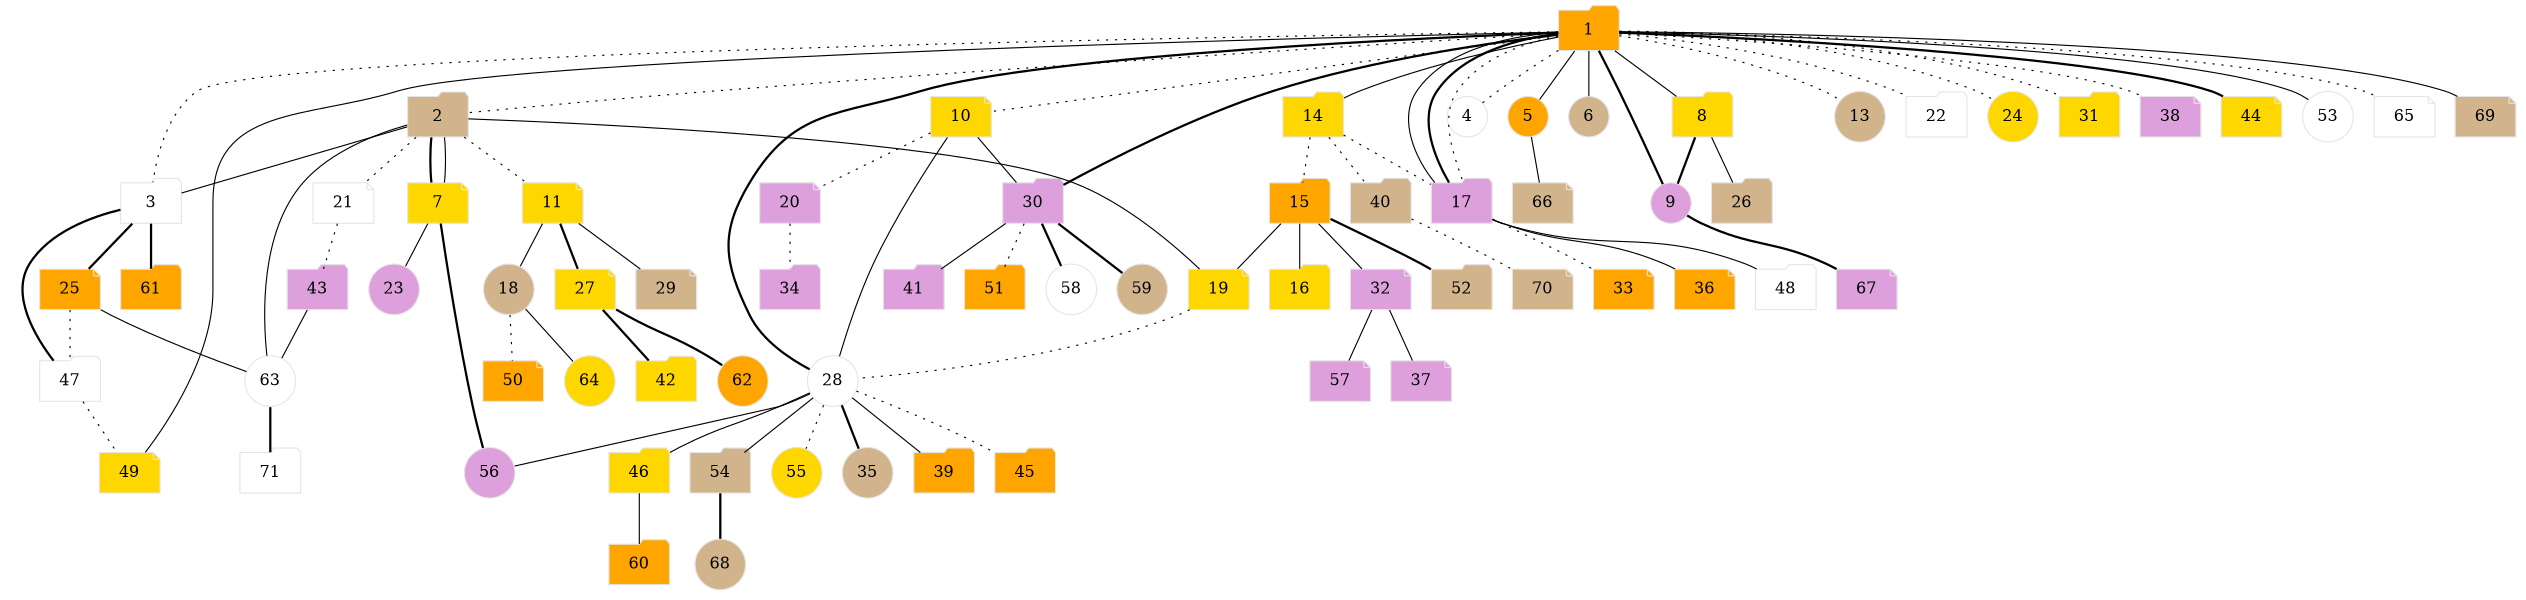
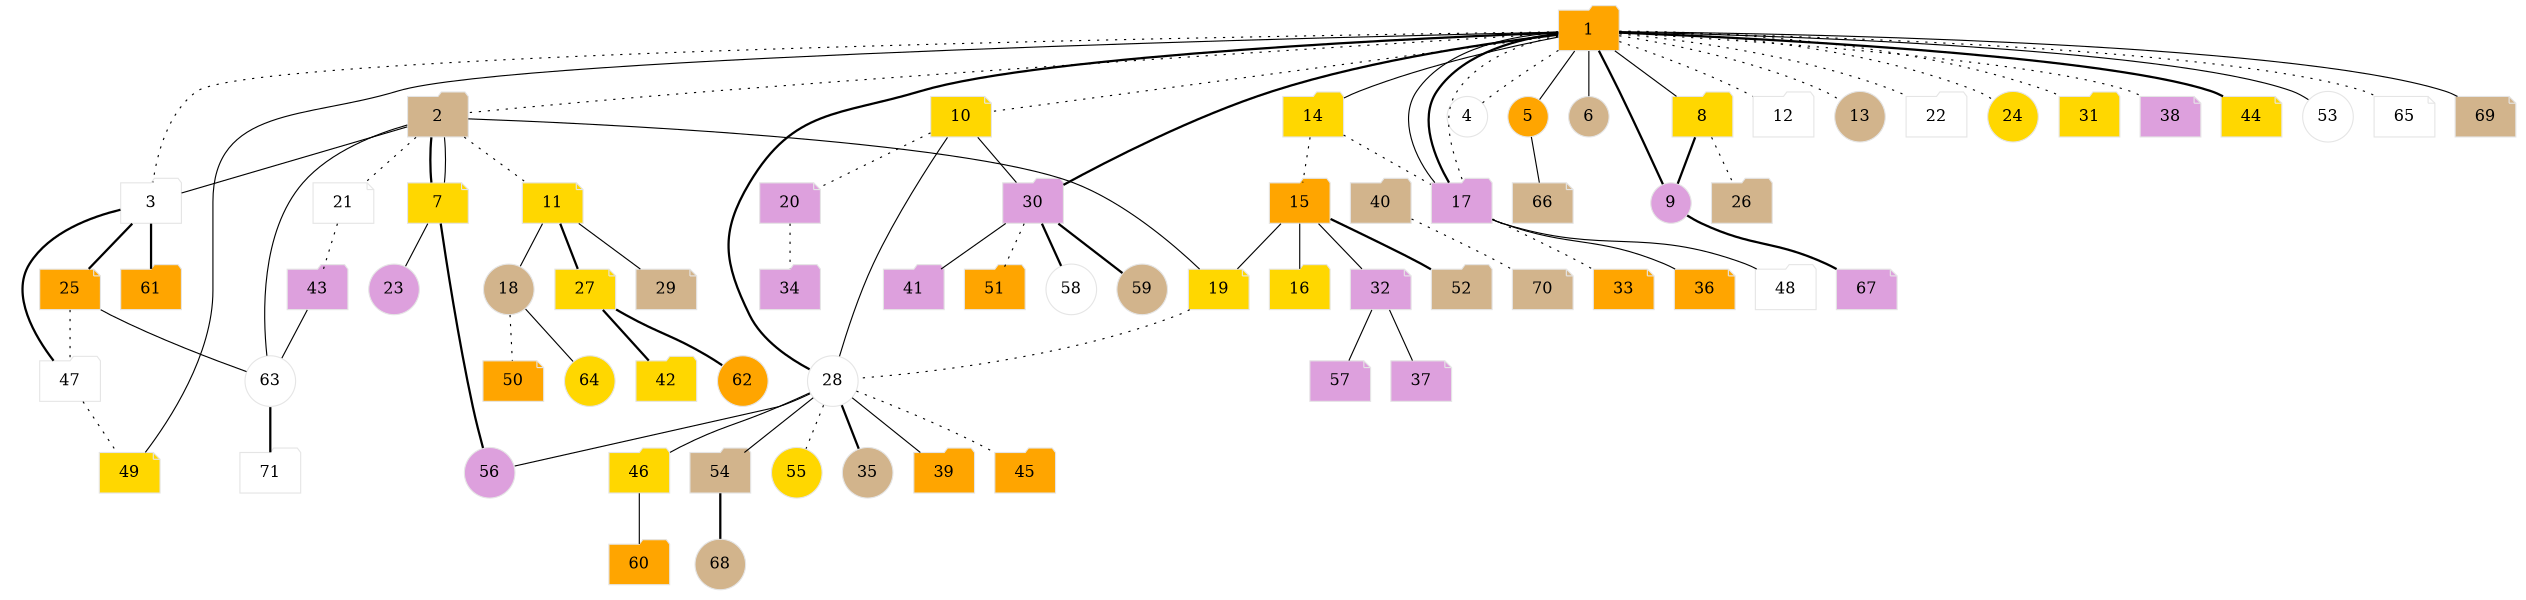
node "12": added
edge "14" -- "40": removed
edge "8" -- "26": style solid -> dotted
